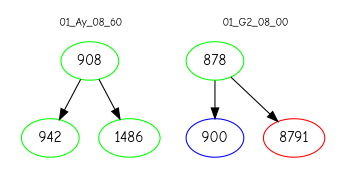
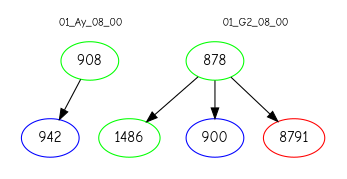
cluster "01_Ay_08_60": label "01_Ay_08_60" -> "01_Ay_08_00"
edge "908" -> "1486": now "878" -> "1486"
node "942": color green -> blue
